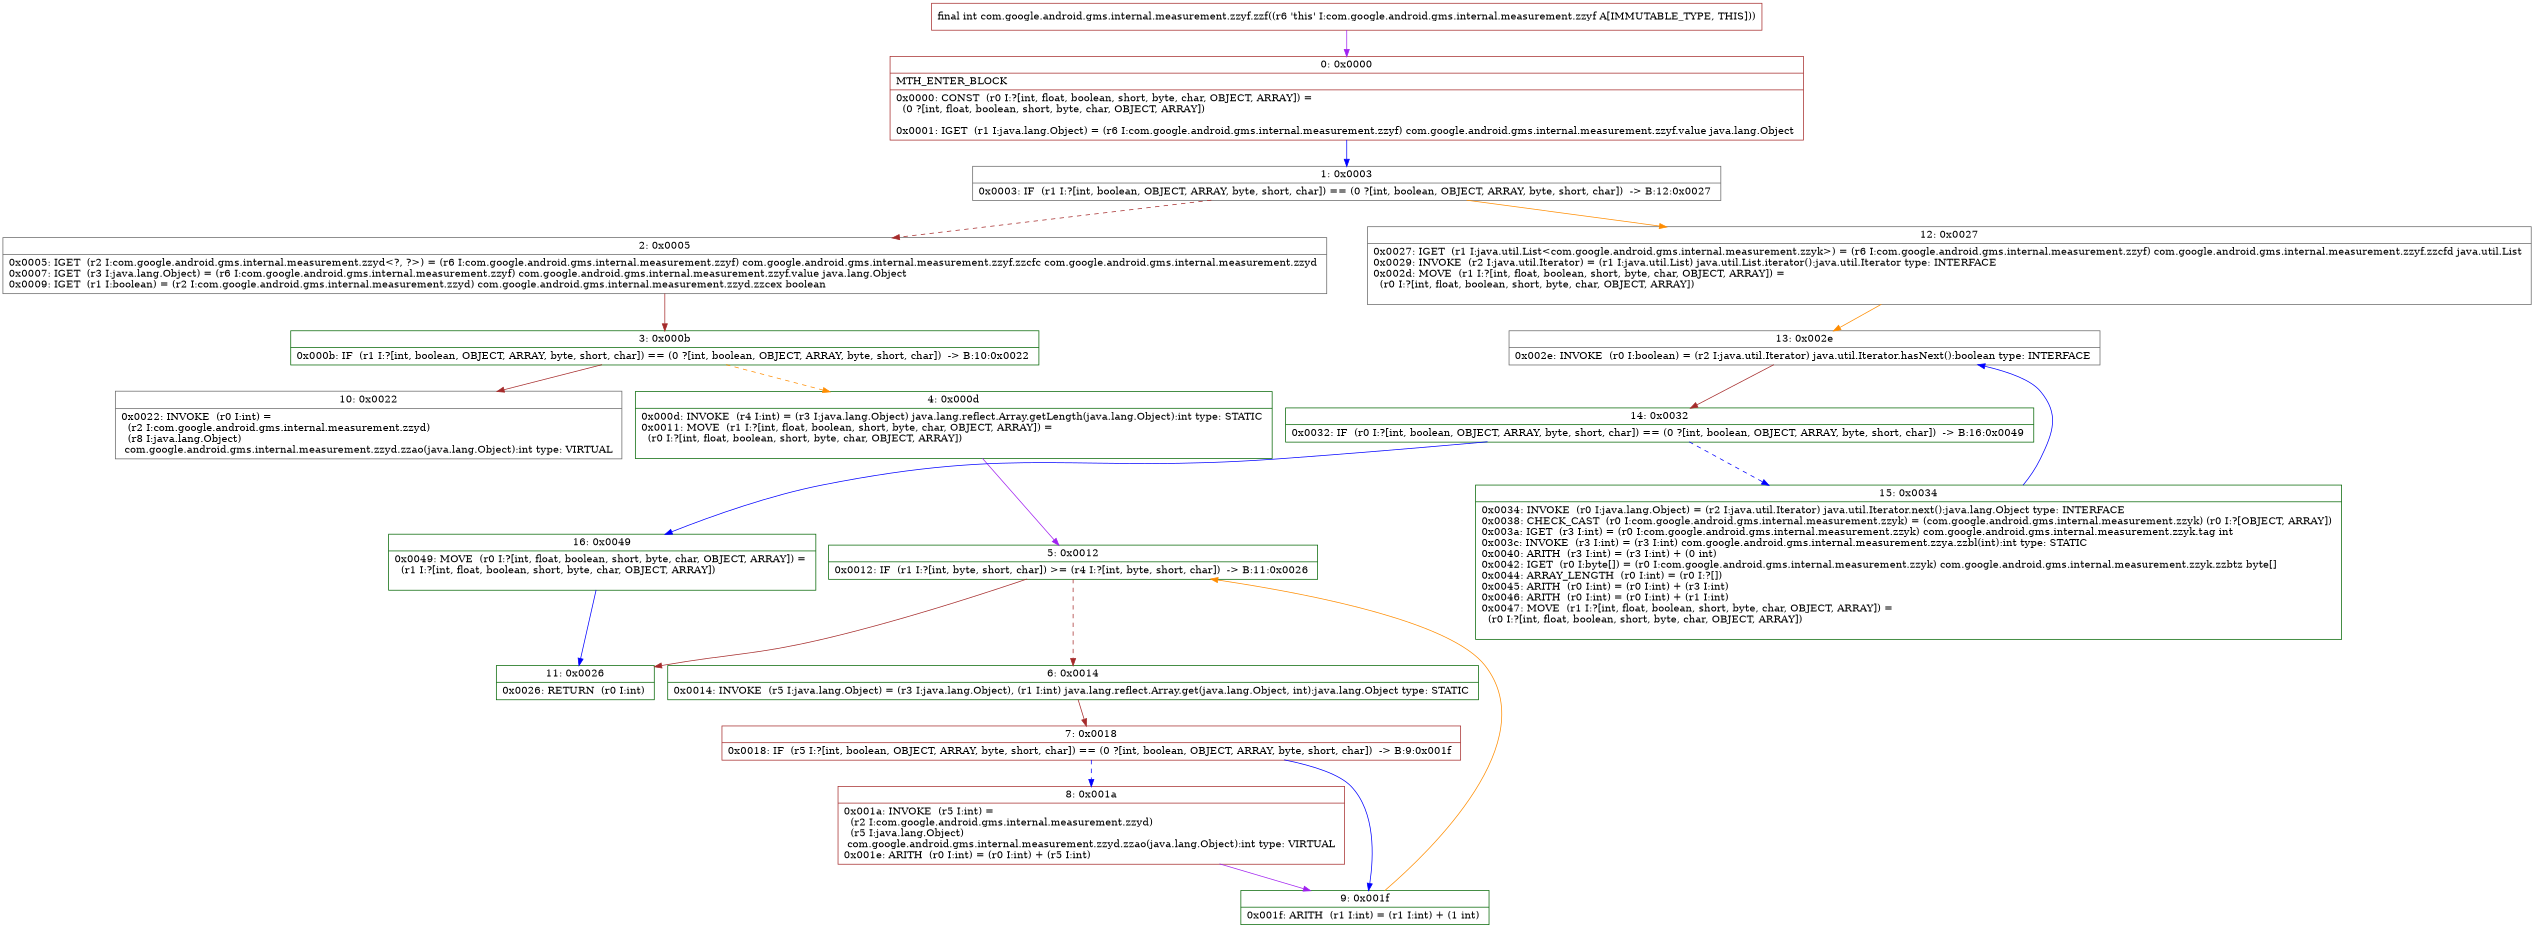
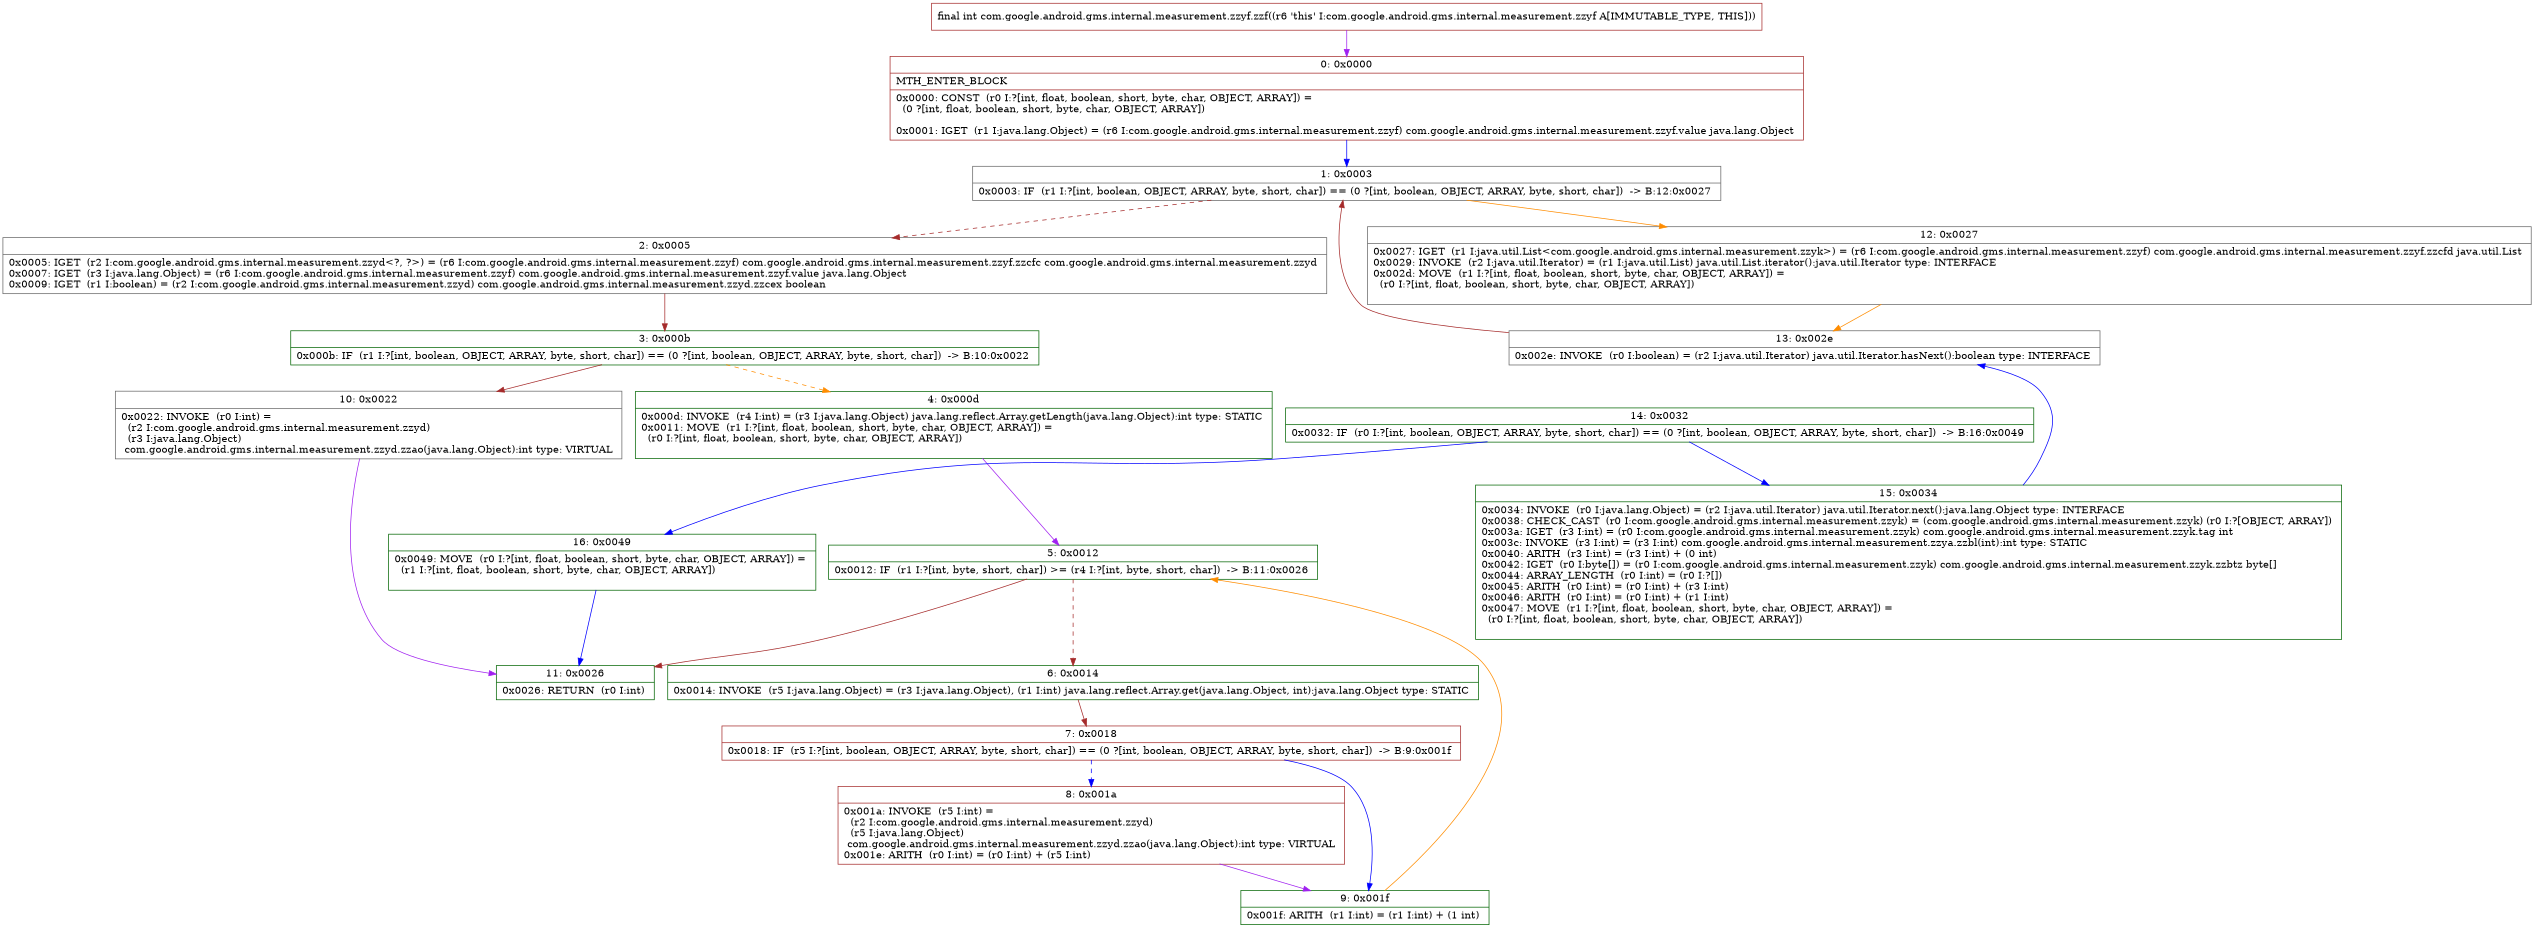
edge "13: 0x002e" -> "14: 0x0032": now "13: 0x002e" -> "1: 0x0003"
node "10: 0x0022": text "(r8 I:java.lang.Object)" -> "(r3 I:java.lang.Object)"
edge "14: 0x0032" -> "15: 0x0034": style dashed -> solid
edge "10: 0x0022" -> "11: 0x0026": added
